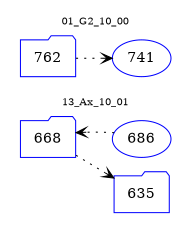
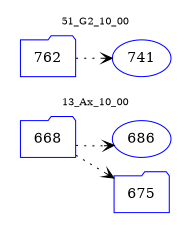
cluster "01_G2_10_00": label "01_G2_10_00" -> "51_G2_10_00"
cluster "13_Ax_10_01": label "13_Ax_10_01" -> "13_Ax_10_00"
edge "686" -> "668": reversed
node "635": label "635" -> "675"
